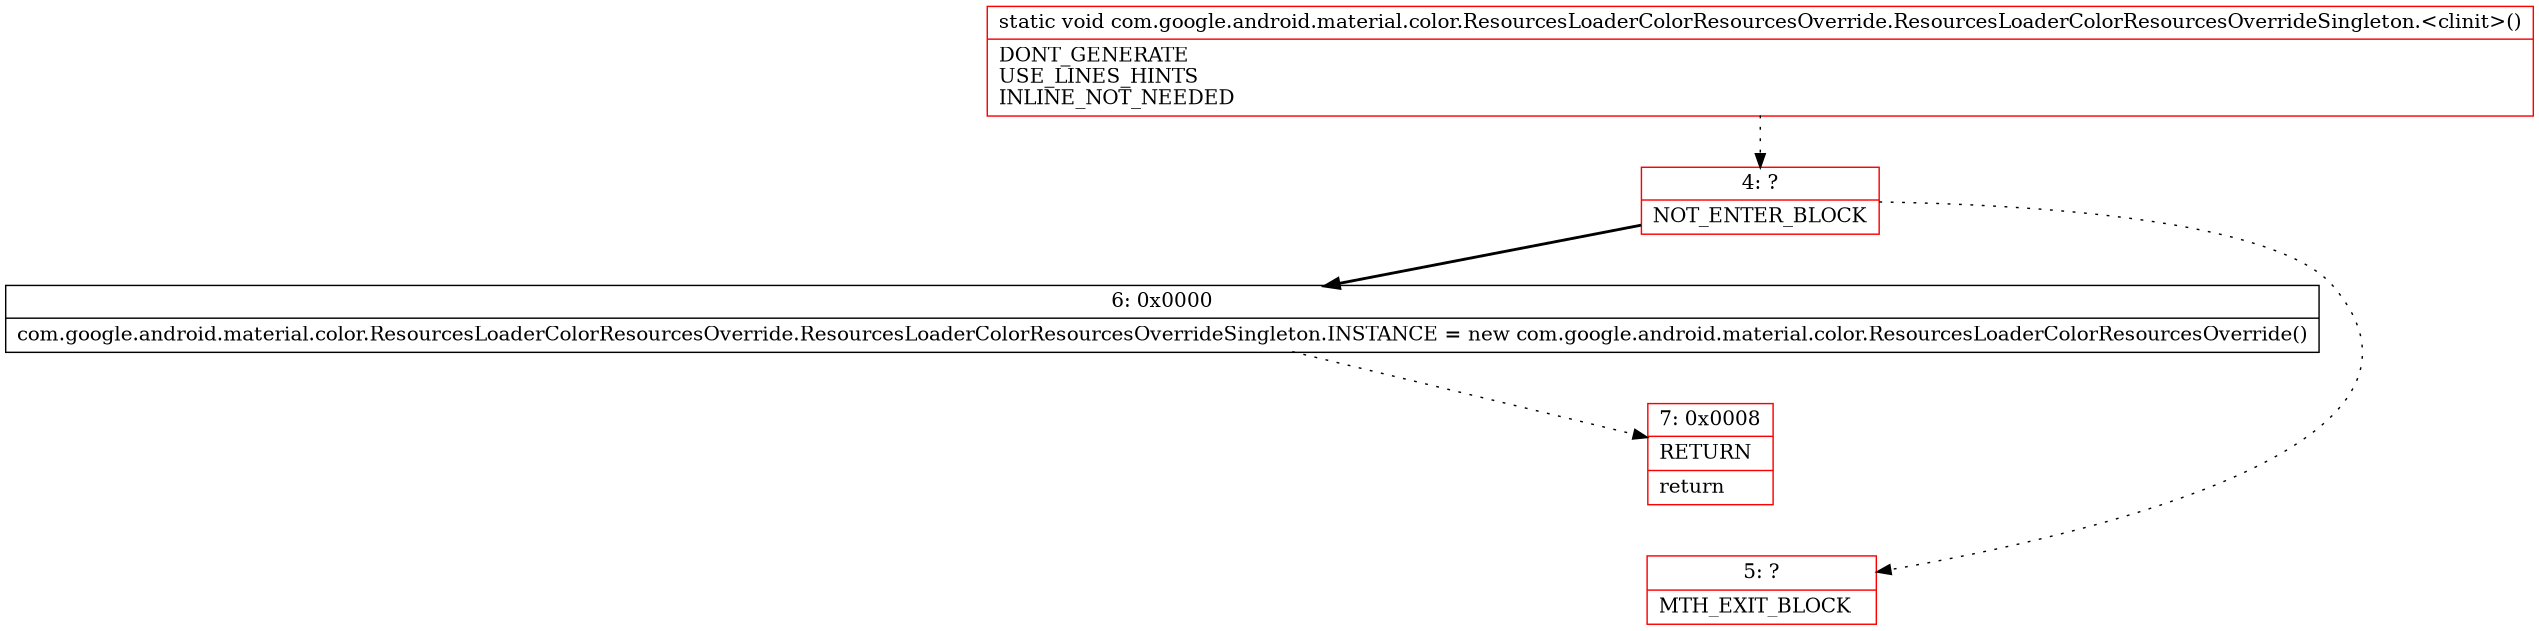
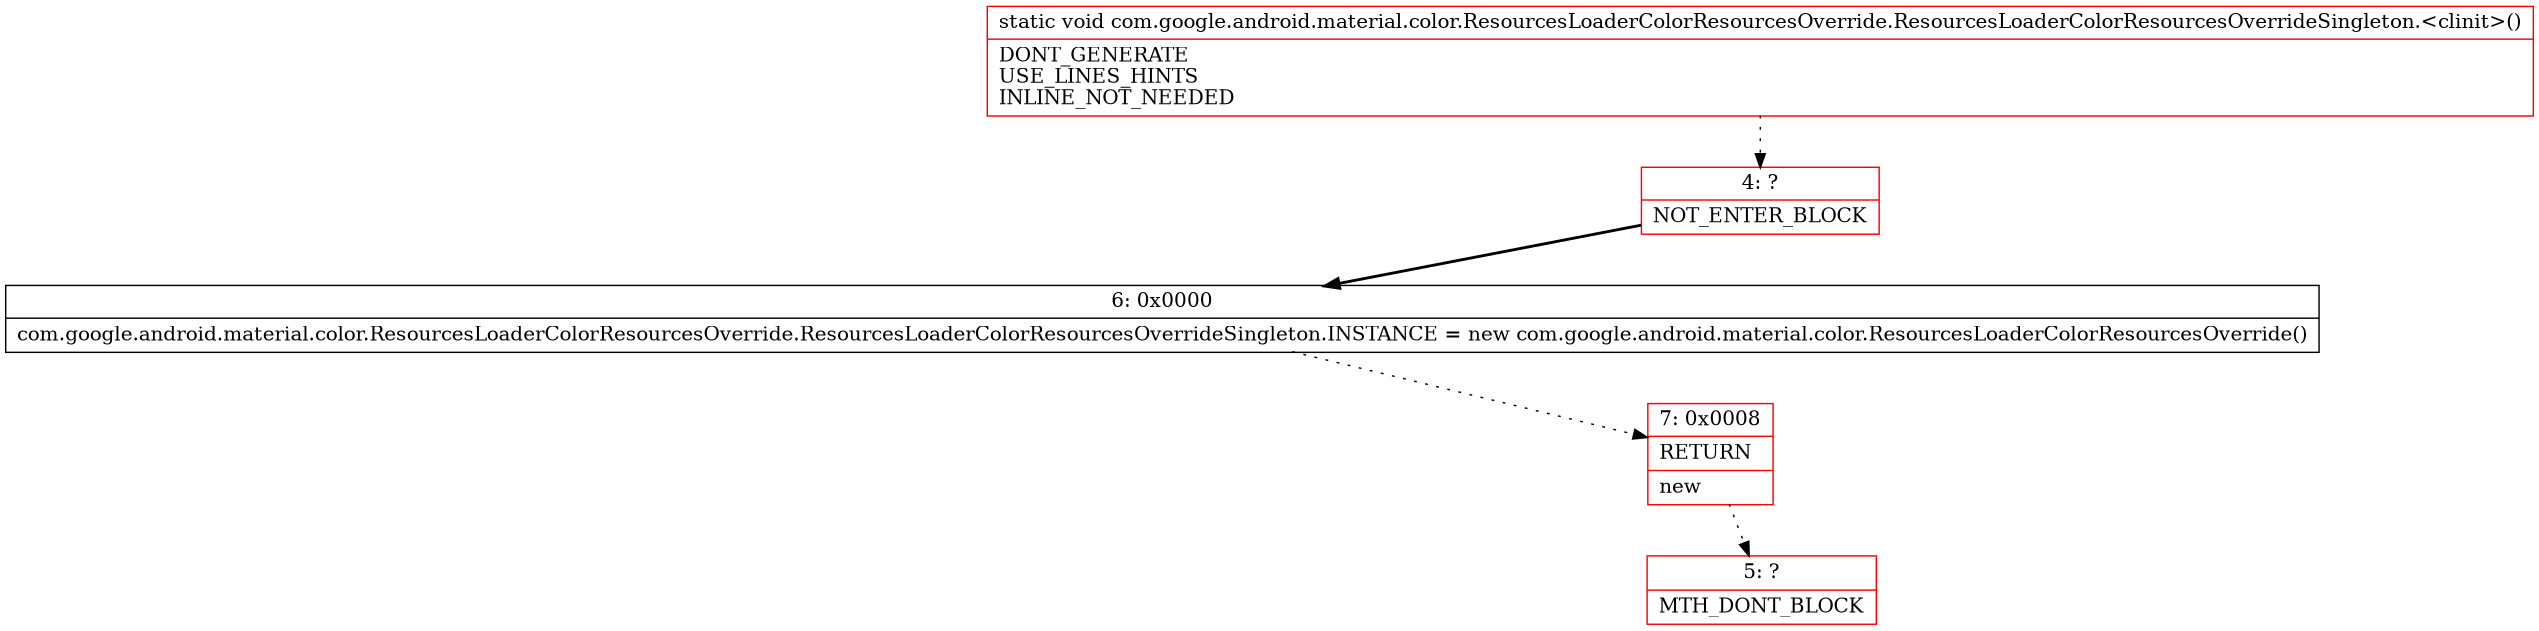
edge "4: ?" -> "5: ?": now "7: 0x0008" -> "5: ?"
node "7: 0x0008": text "return" -> "new"
node "5: ?": text "MTH_EXIT_BLOCK" -> "MTH_DONT_BLOCK"
